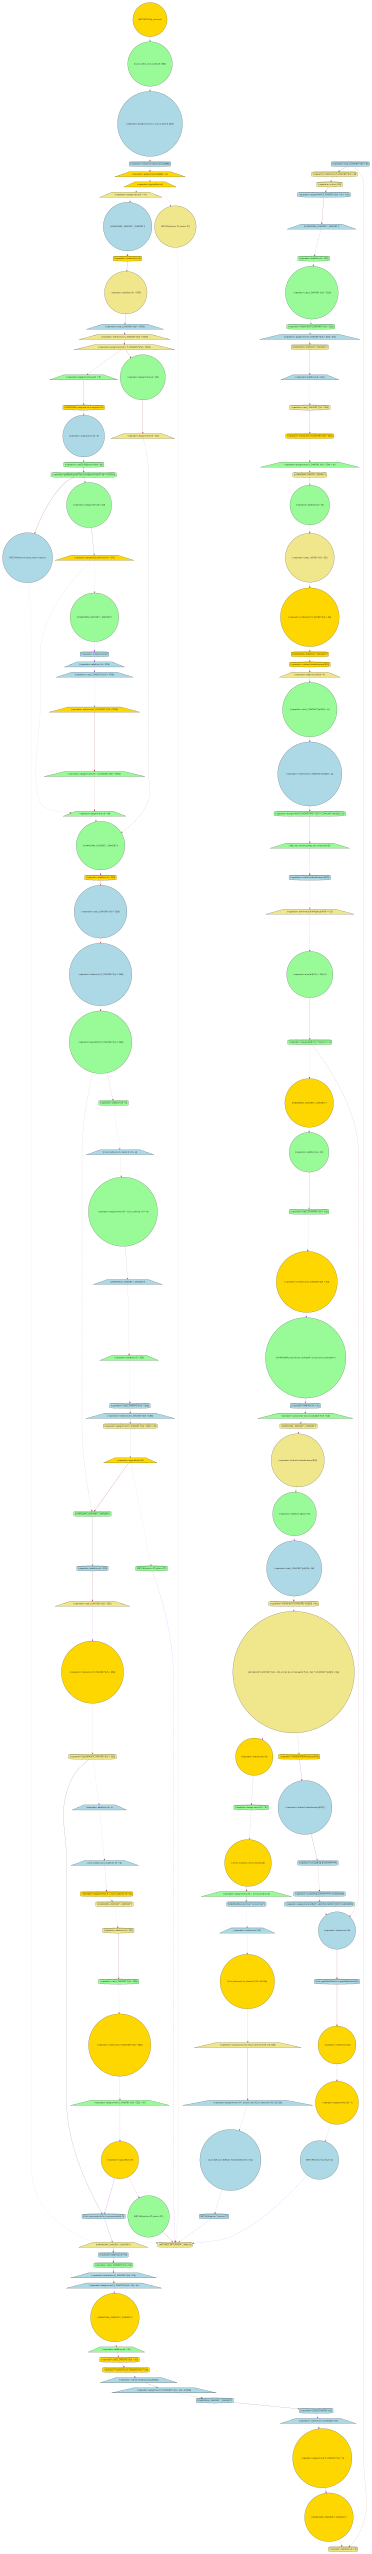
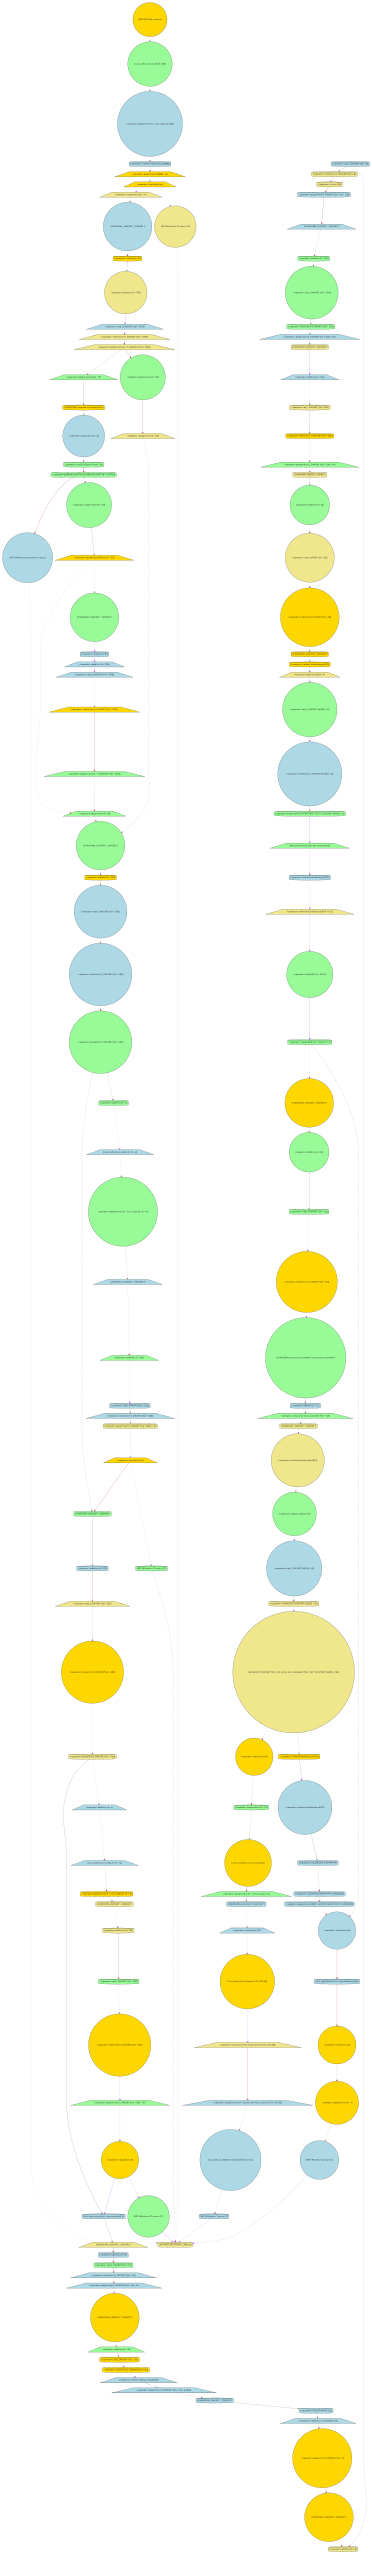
edge "(<operator>.indirection,*(_DWORD *)v5)" -> "(<operator>.assignment,*(_DWORD *)v5 = 0)": color purple -> brown
